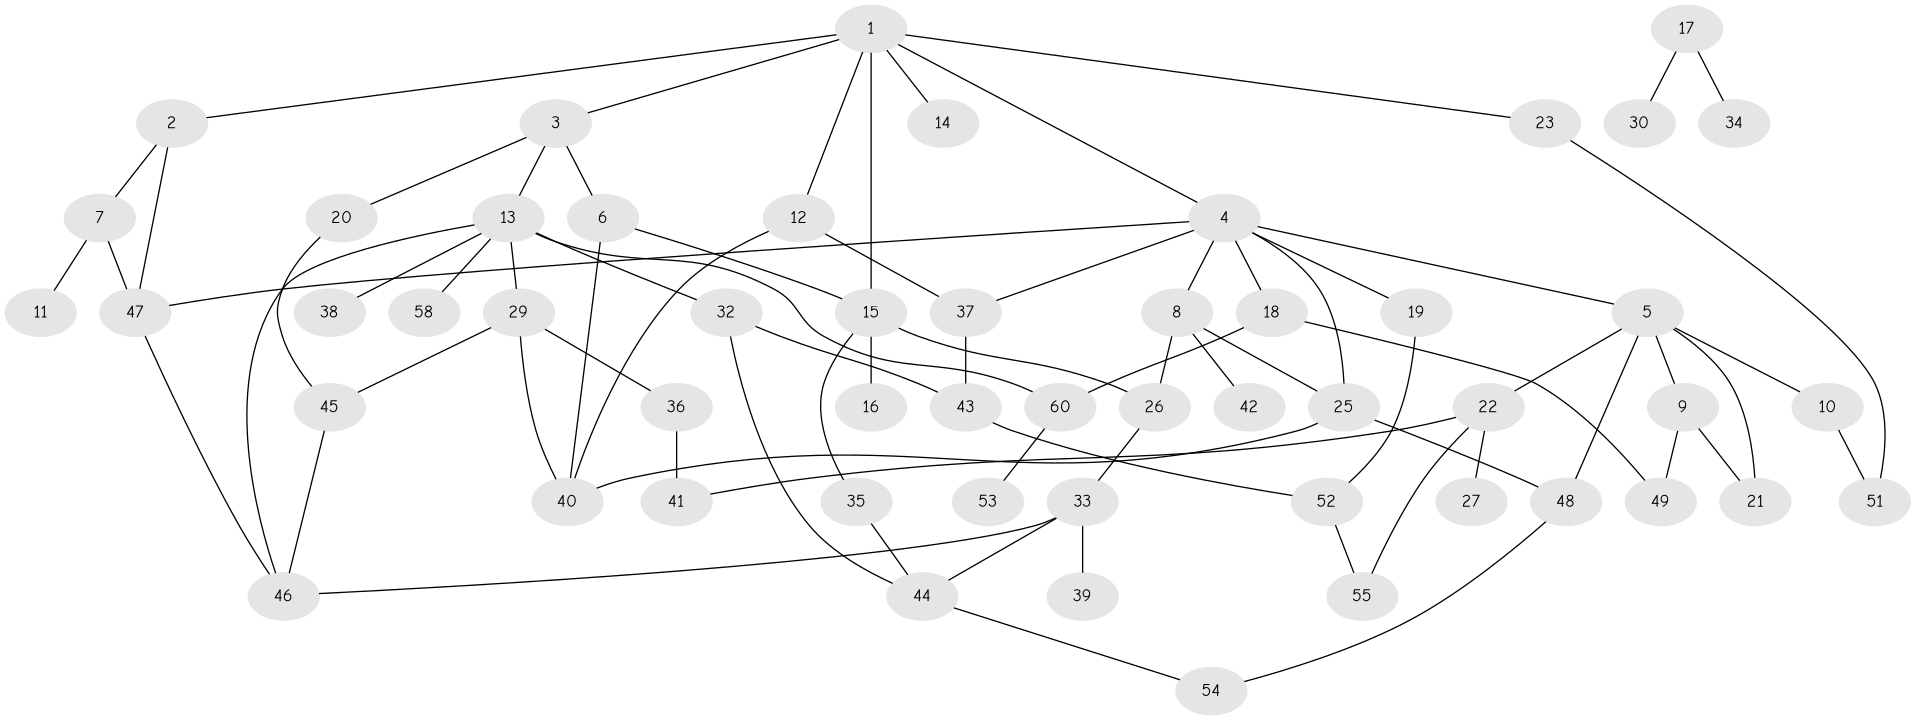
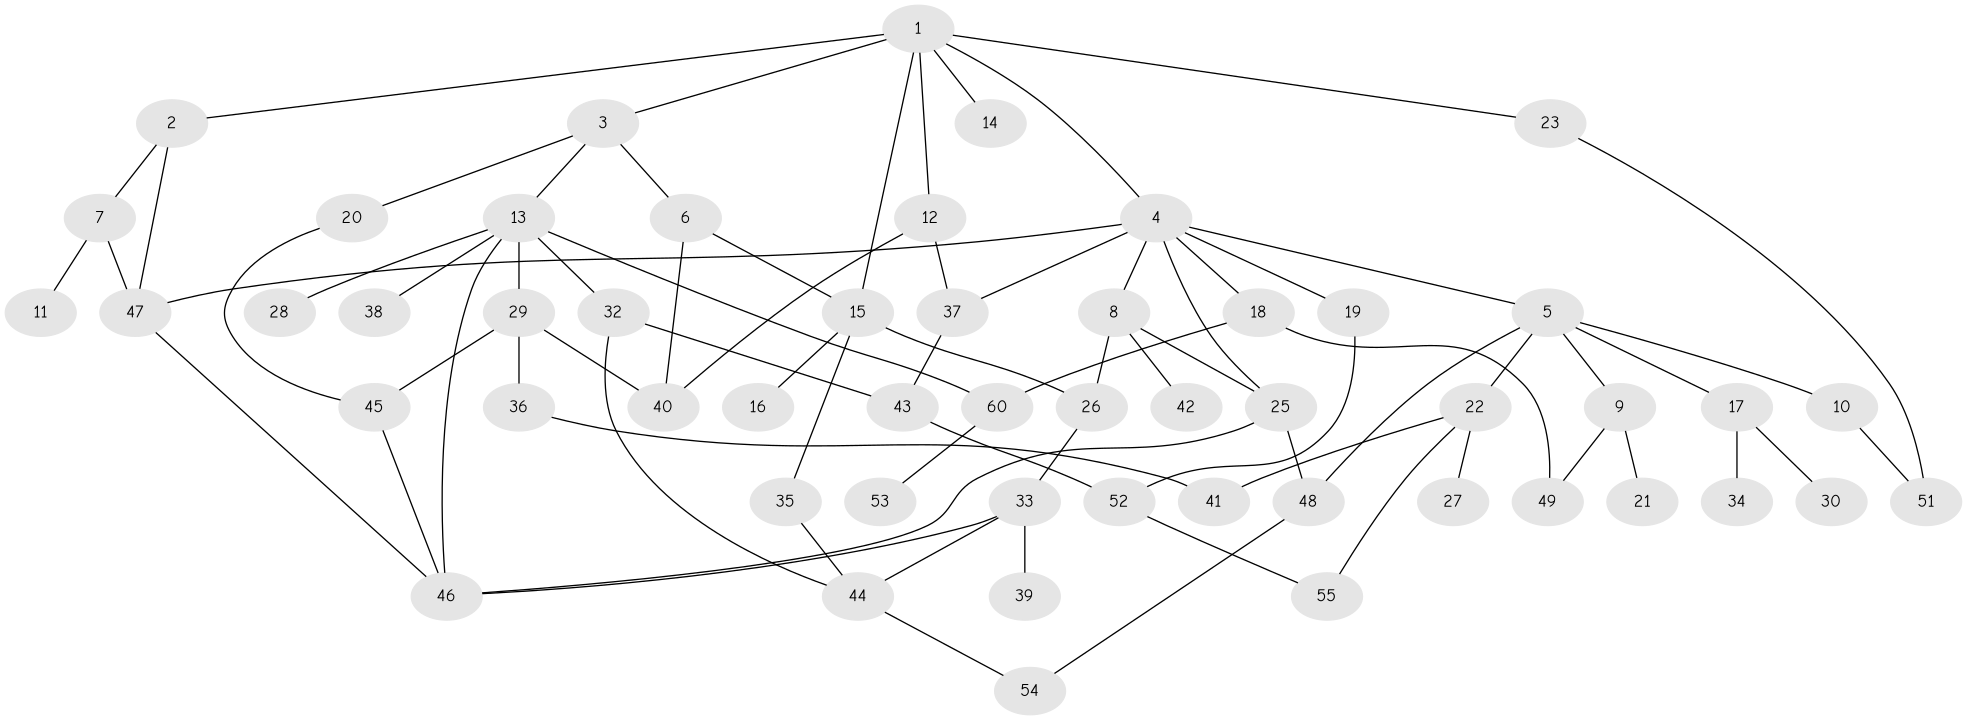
node "58": label "58" -> "28"
edge "5" -- "21": now "5" -- "17"
edge "25" -- "40": now "25" -- "46"
